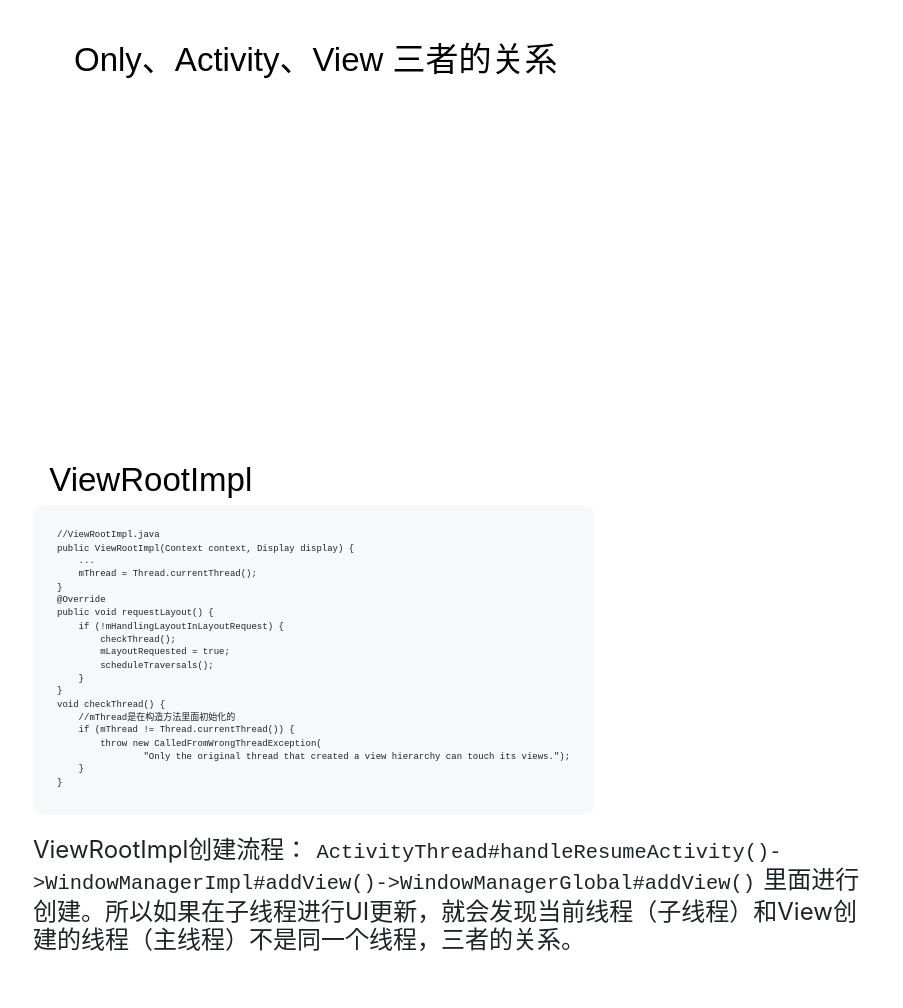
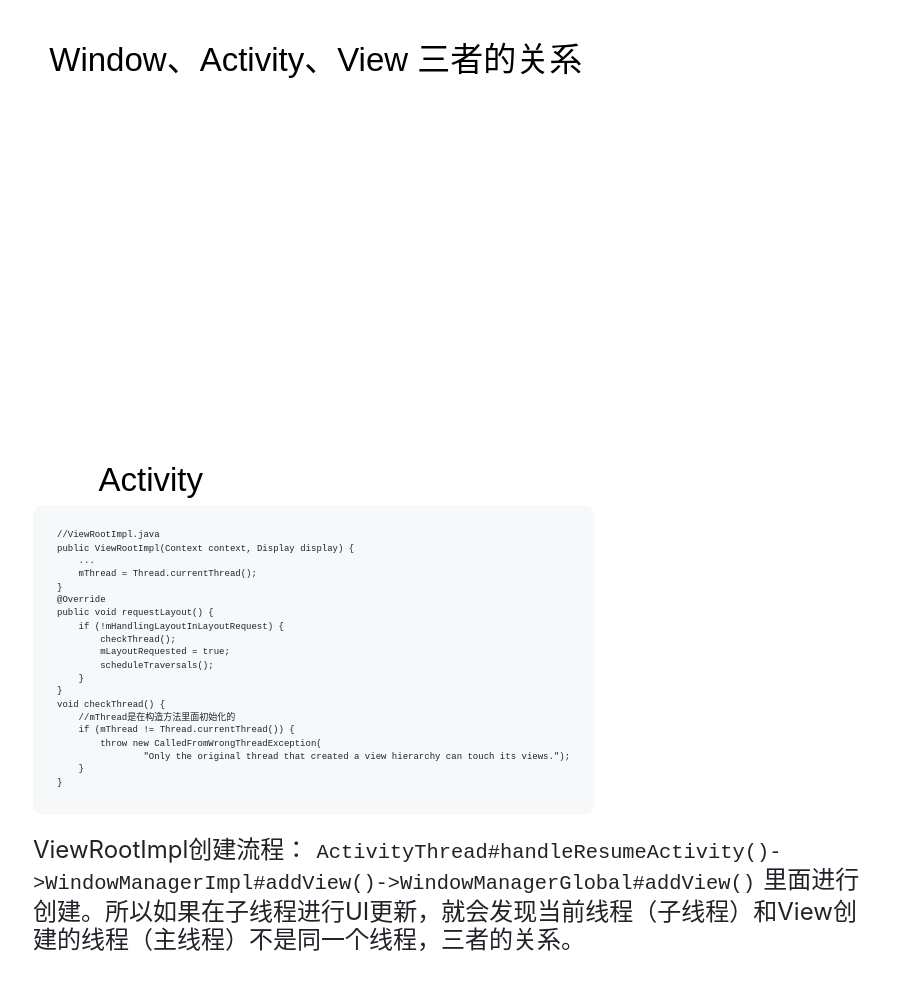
node "Only、Activity、View 三者的关系": label "Only、Activity、View 三者的关系" -> "Window、Activity、View 三者的关系"
node "ViewRootImpl": label "ViewRootImpl" -> "Activity"
